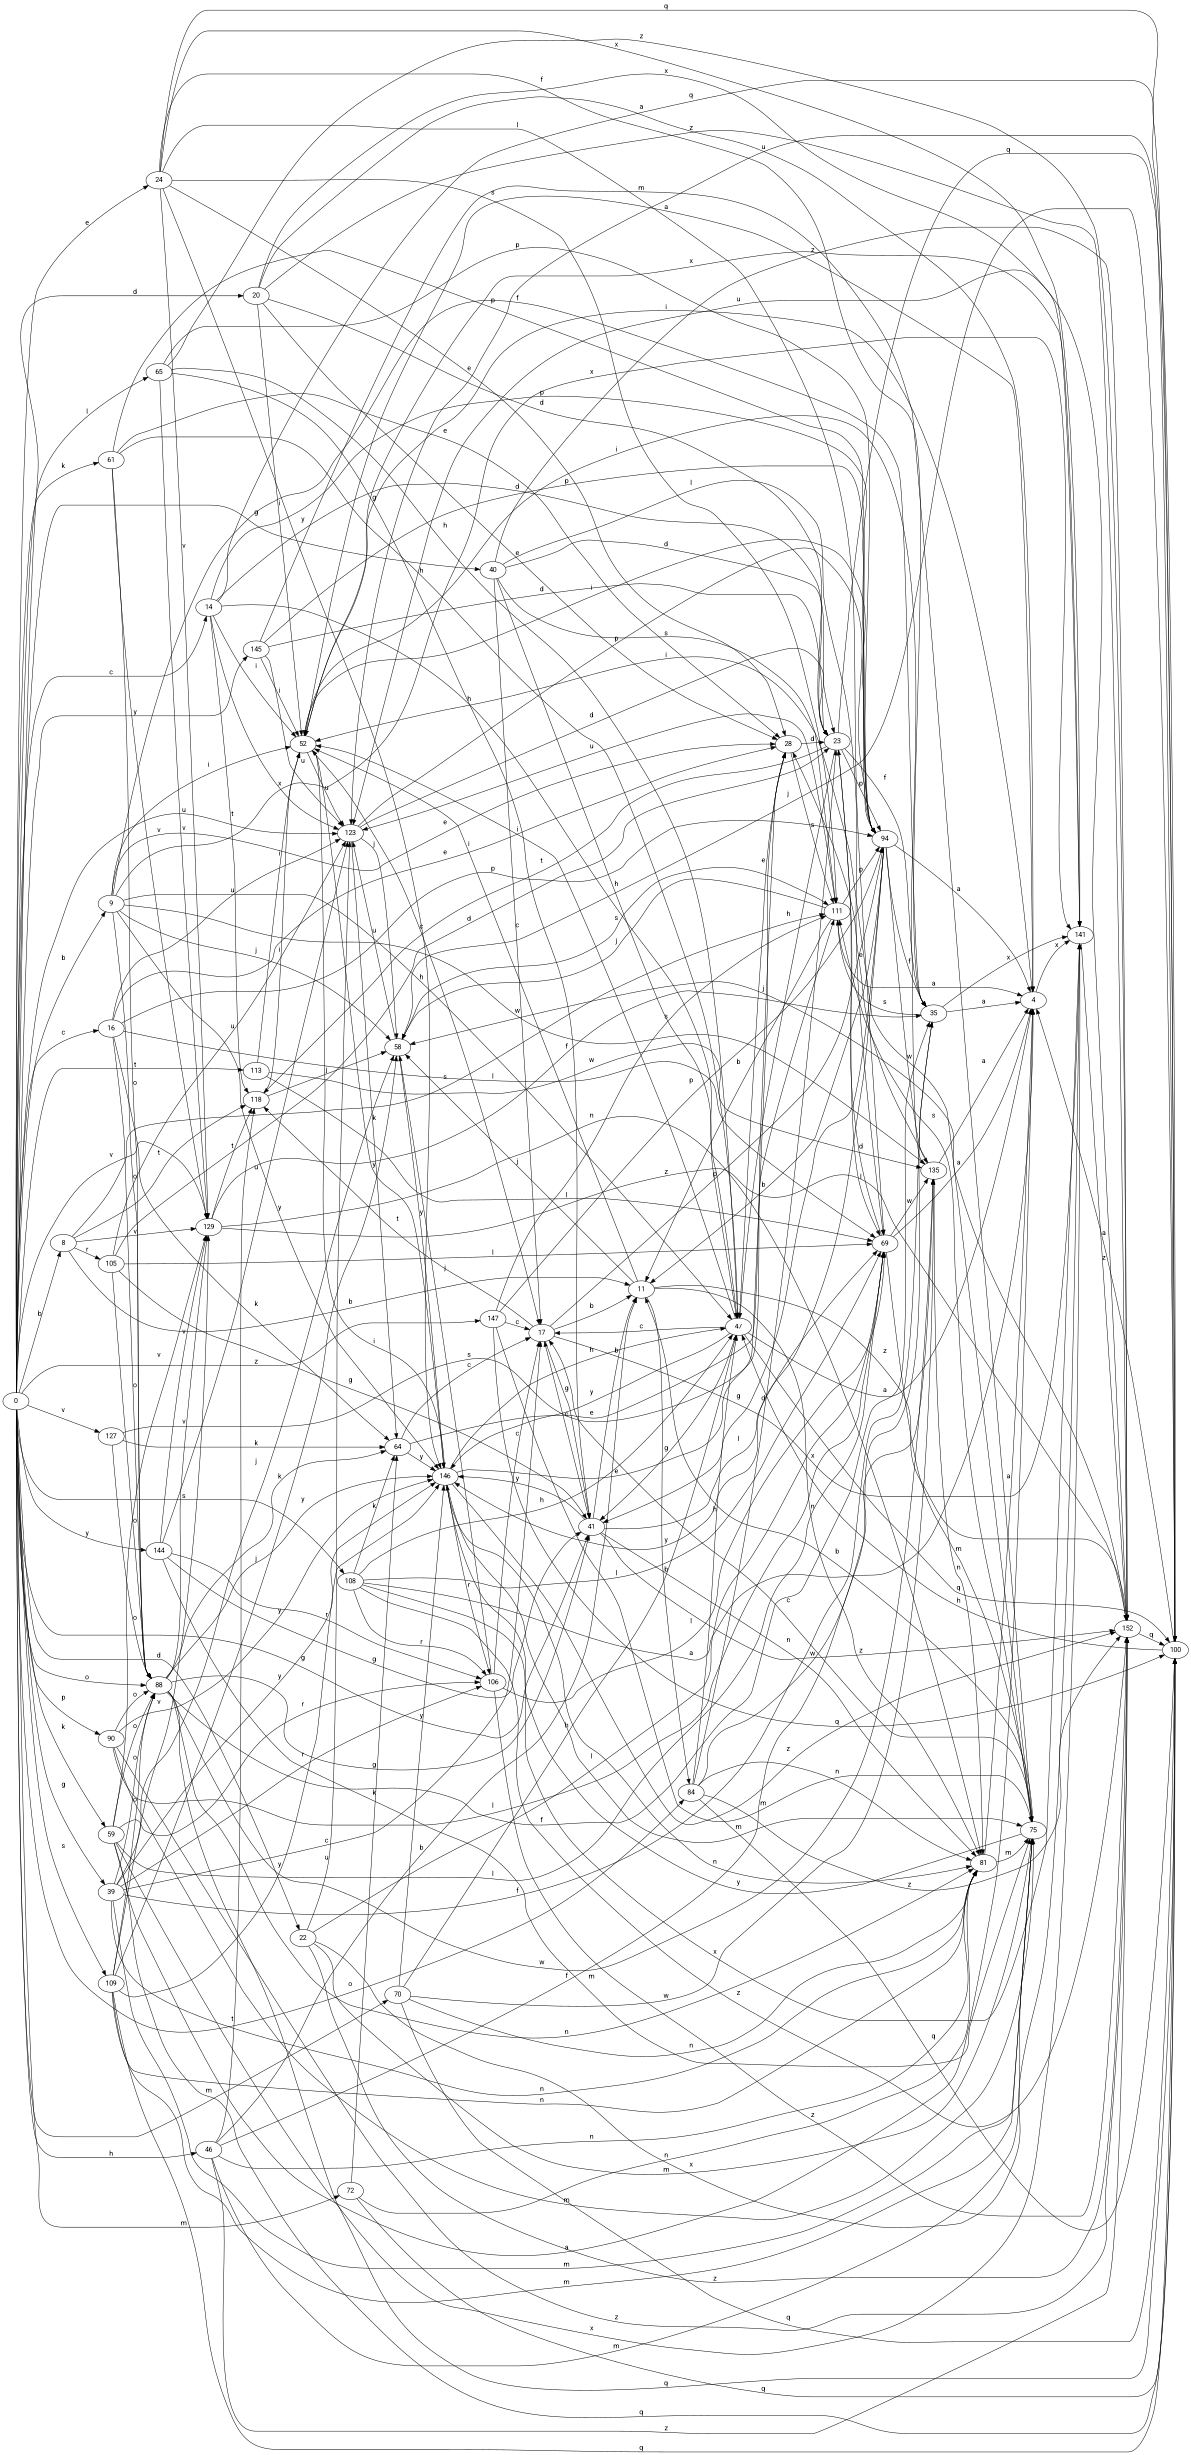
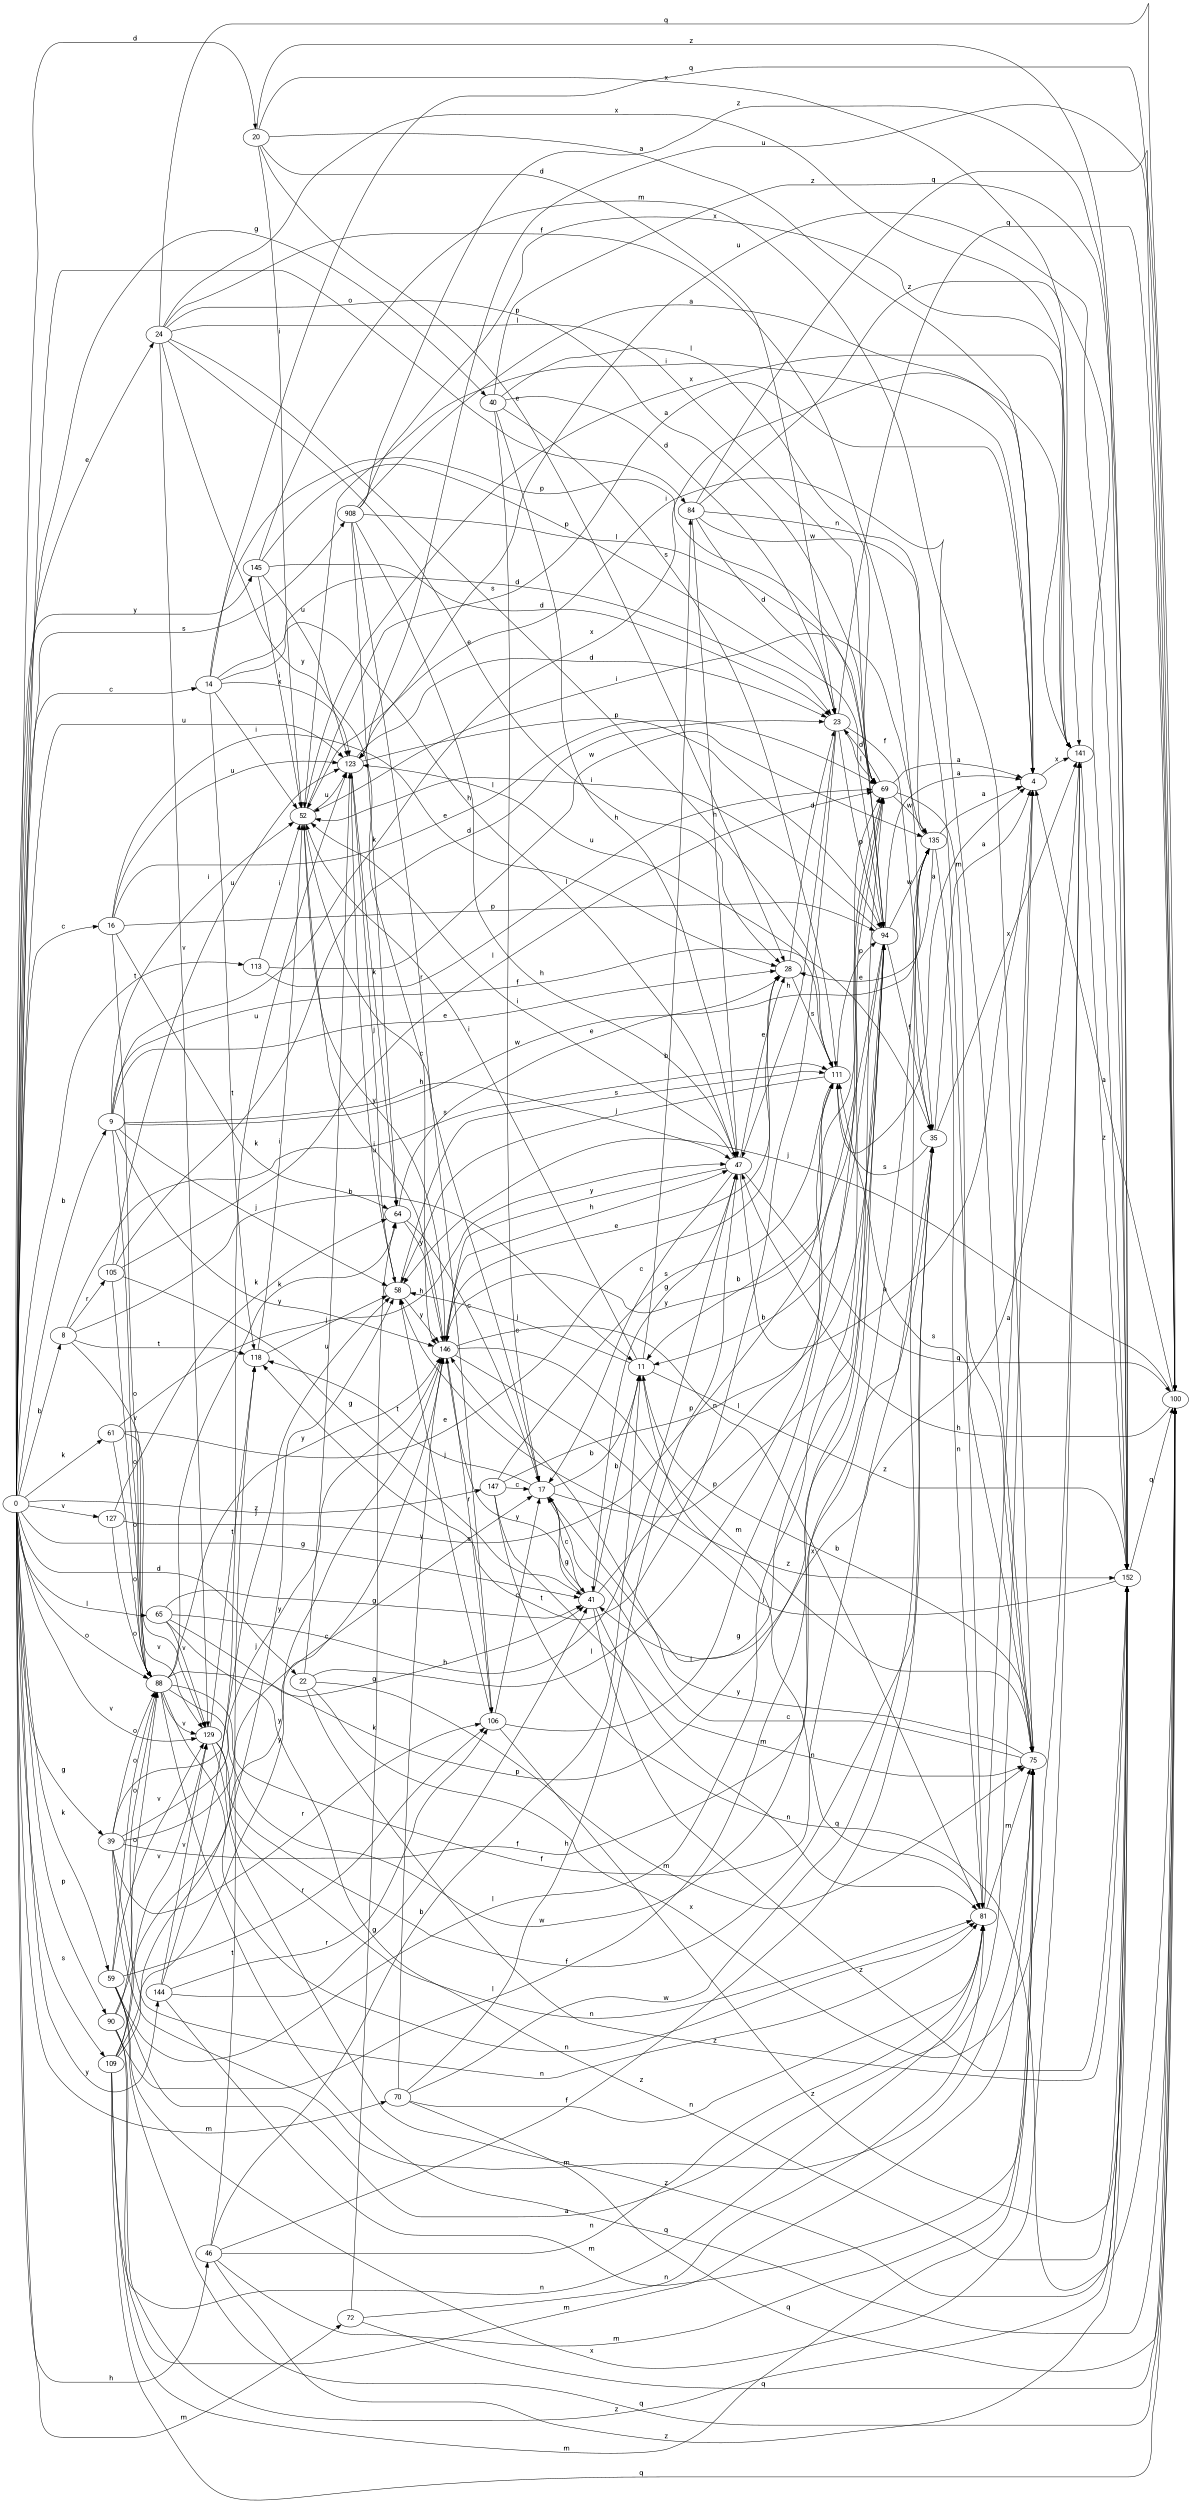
edge "61" -> "94": now "24" -> "94"
node "108": label "108" -> "908"
